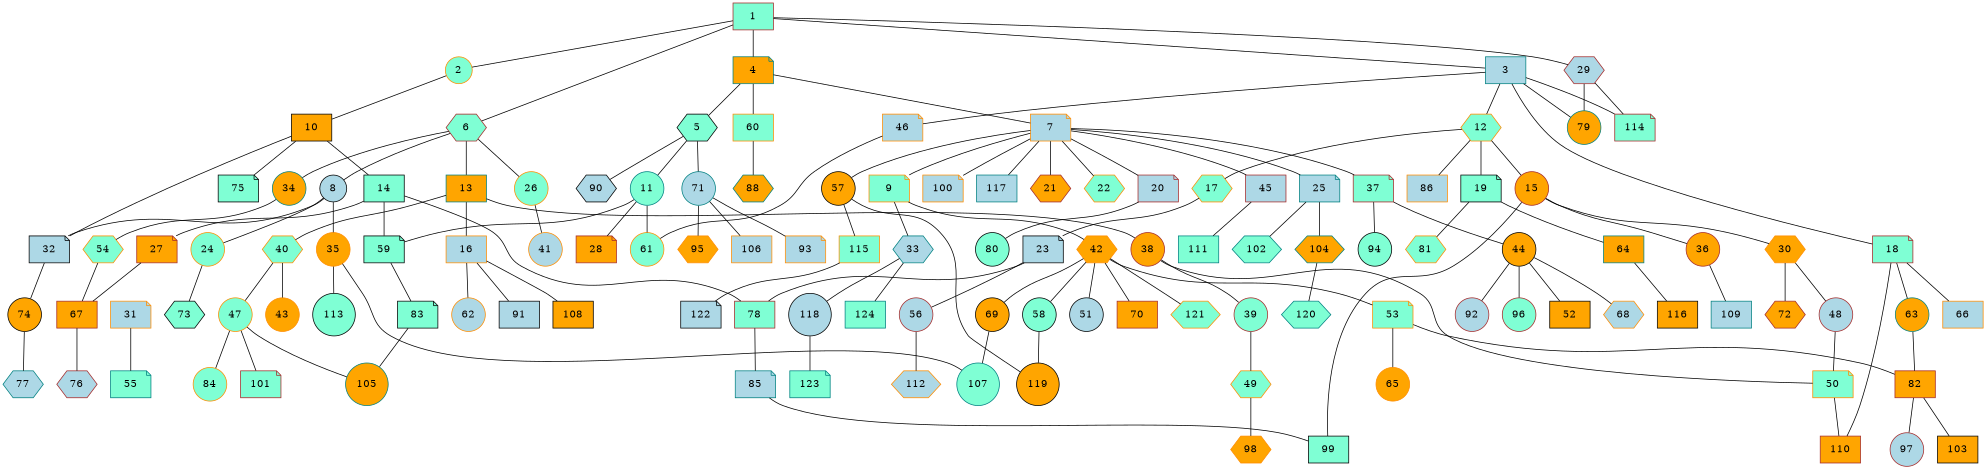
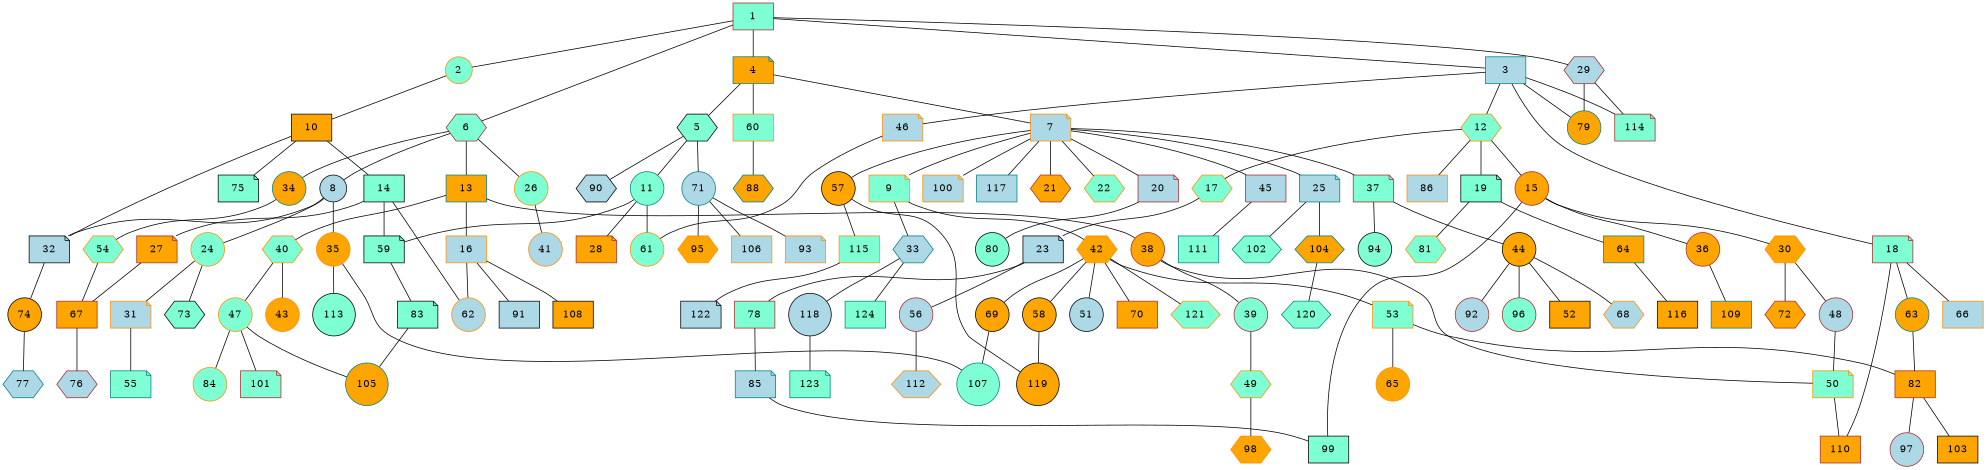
edge "24" -- "31": added
edge "14" -- "78": now "14" -- "62"
node "58": fillcolor aquamarine -> orange
node "109": fillcolor lightblue -> orange
